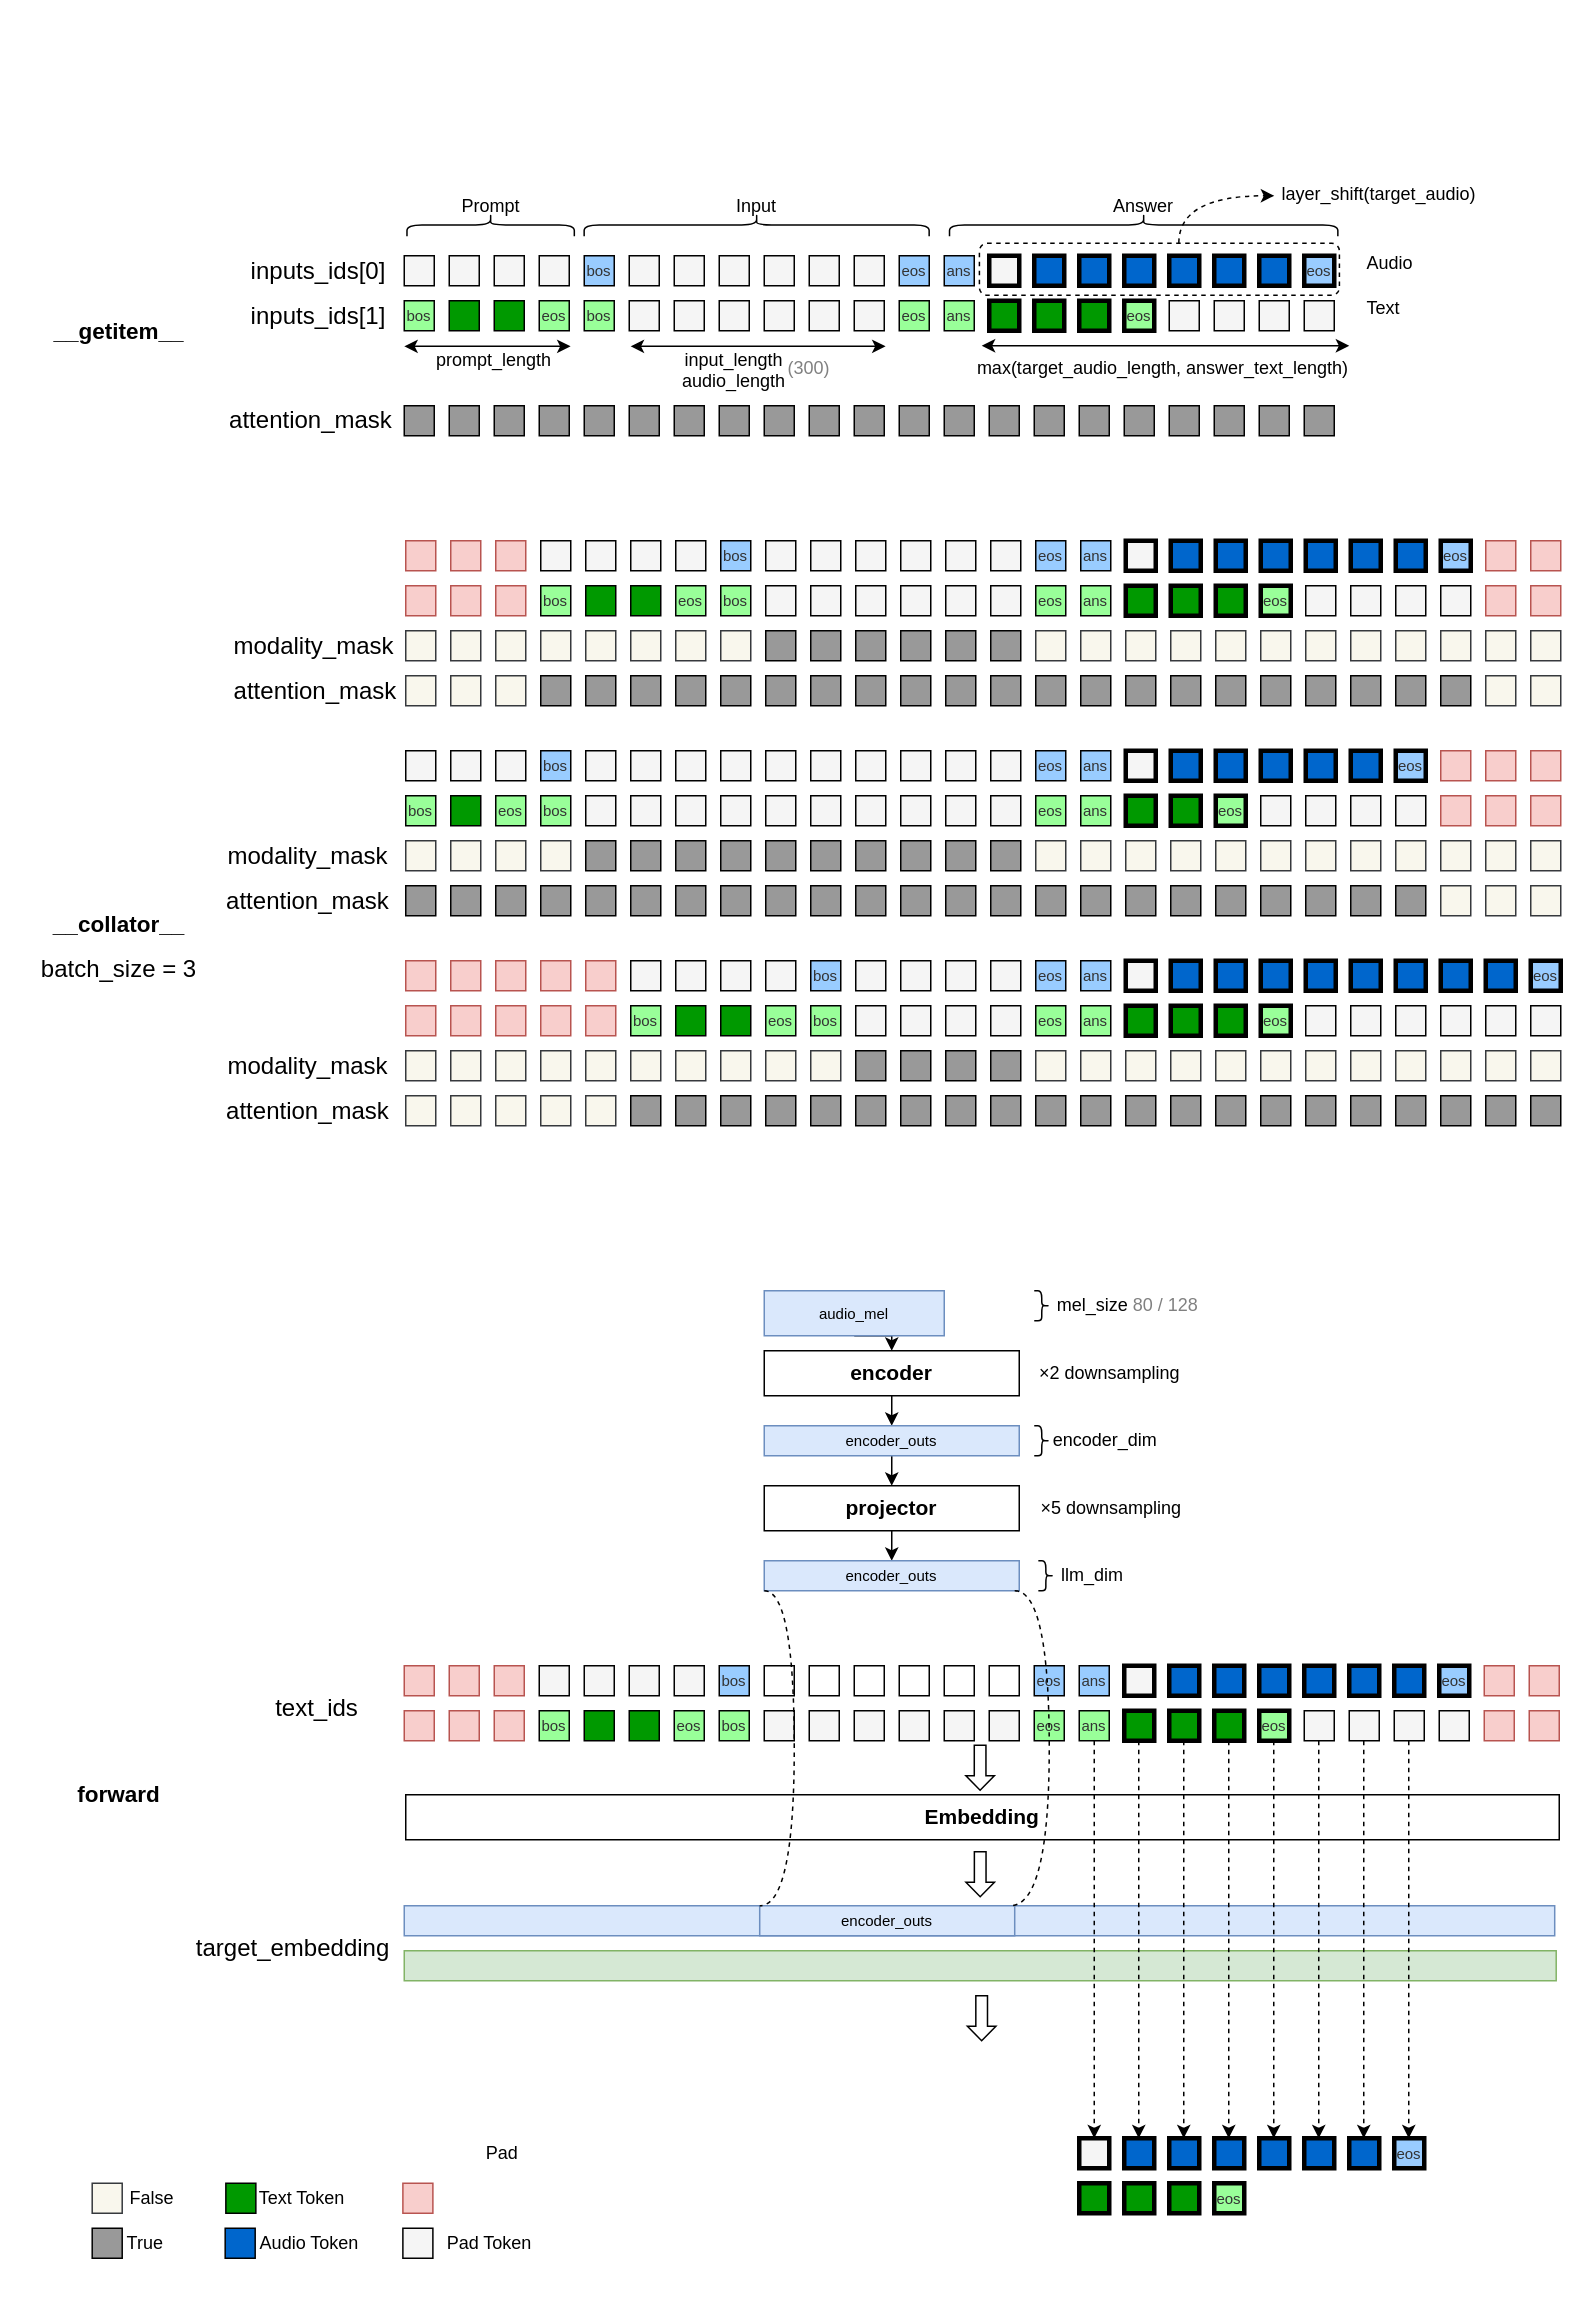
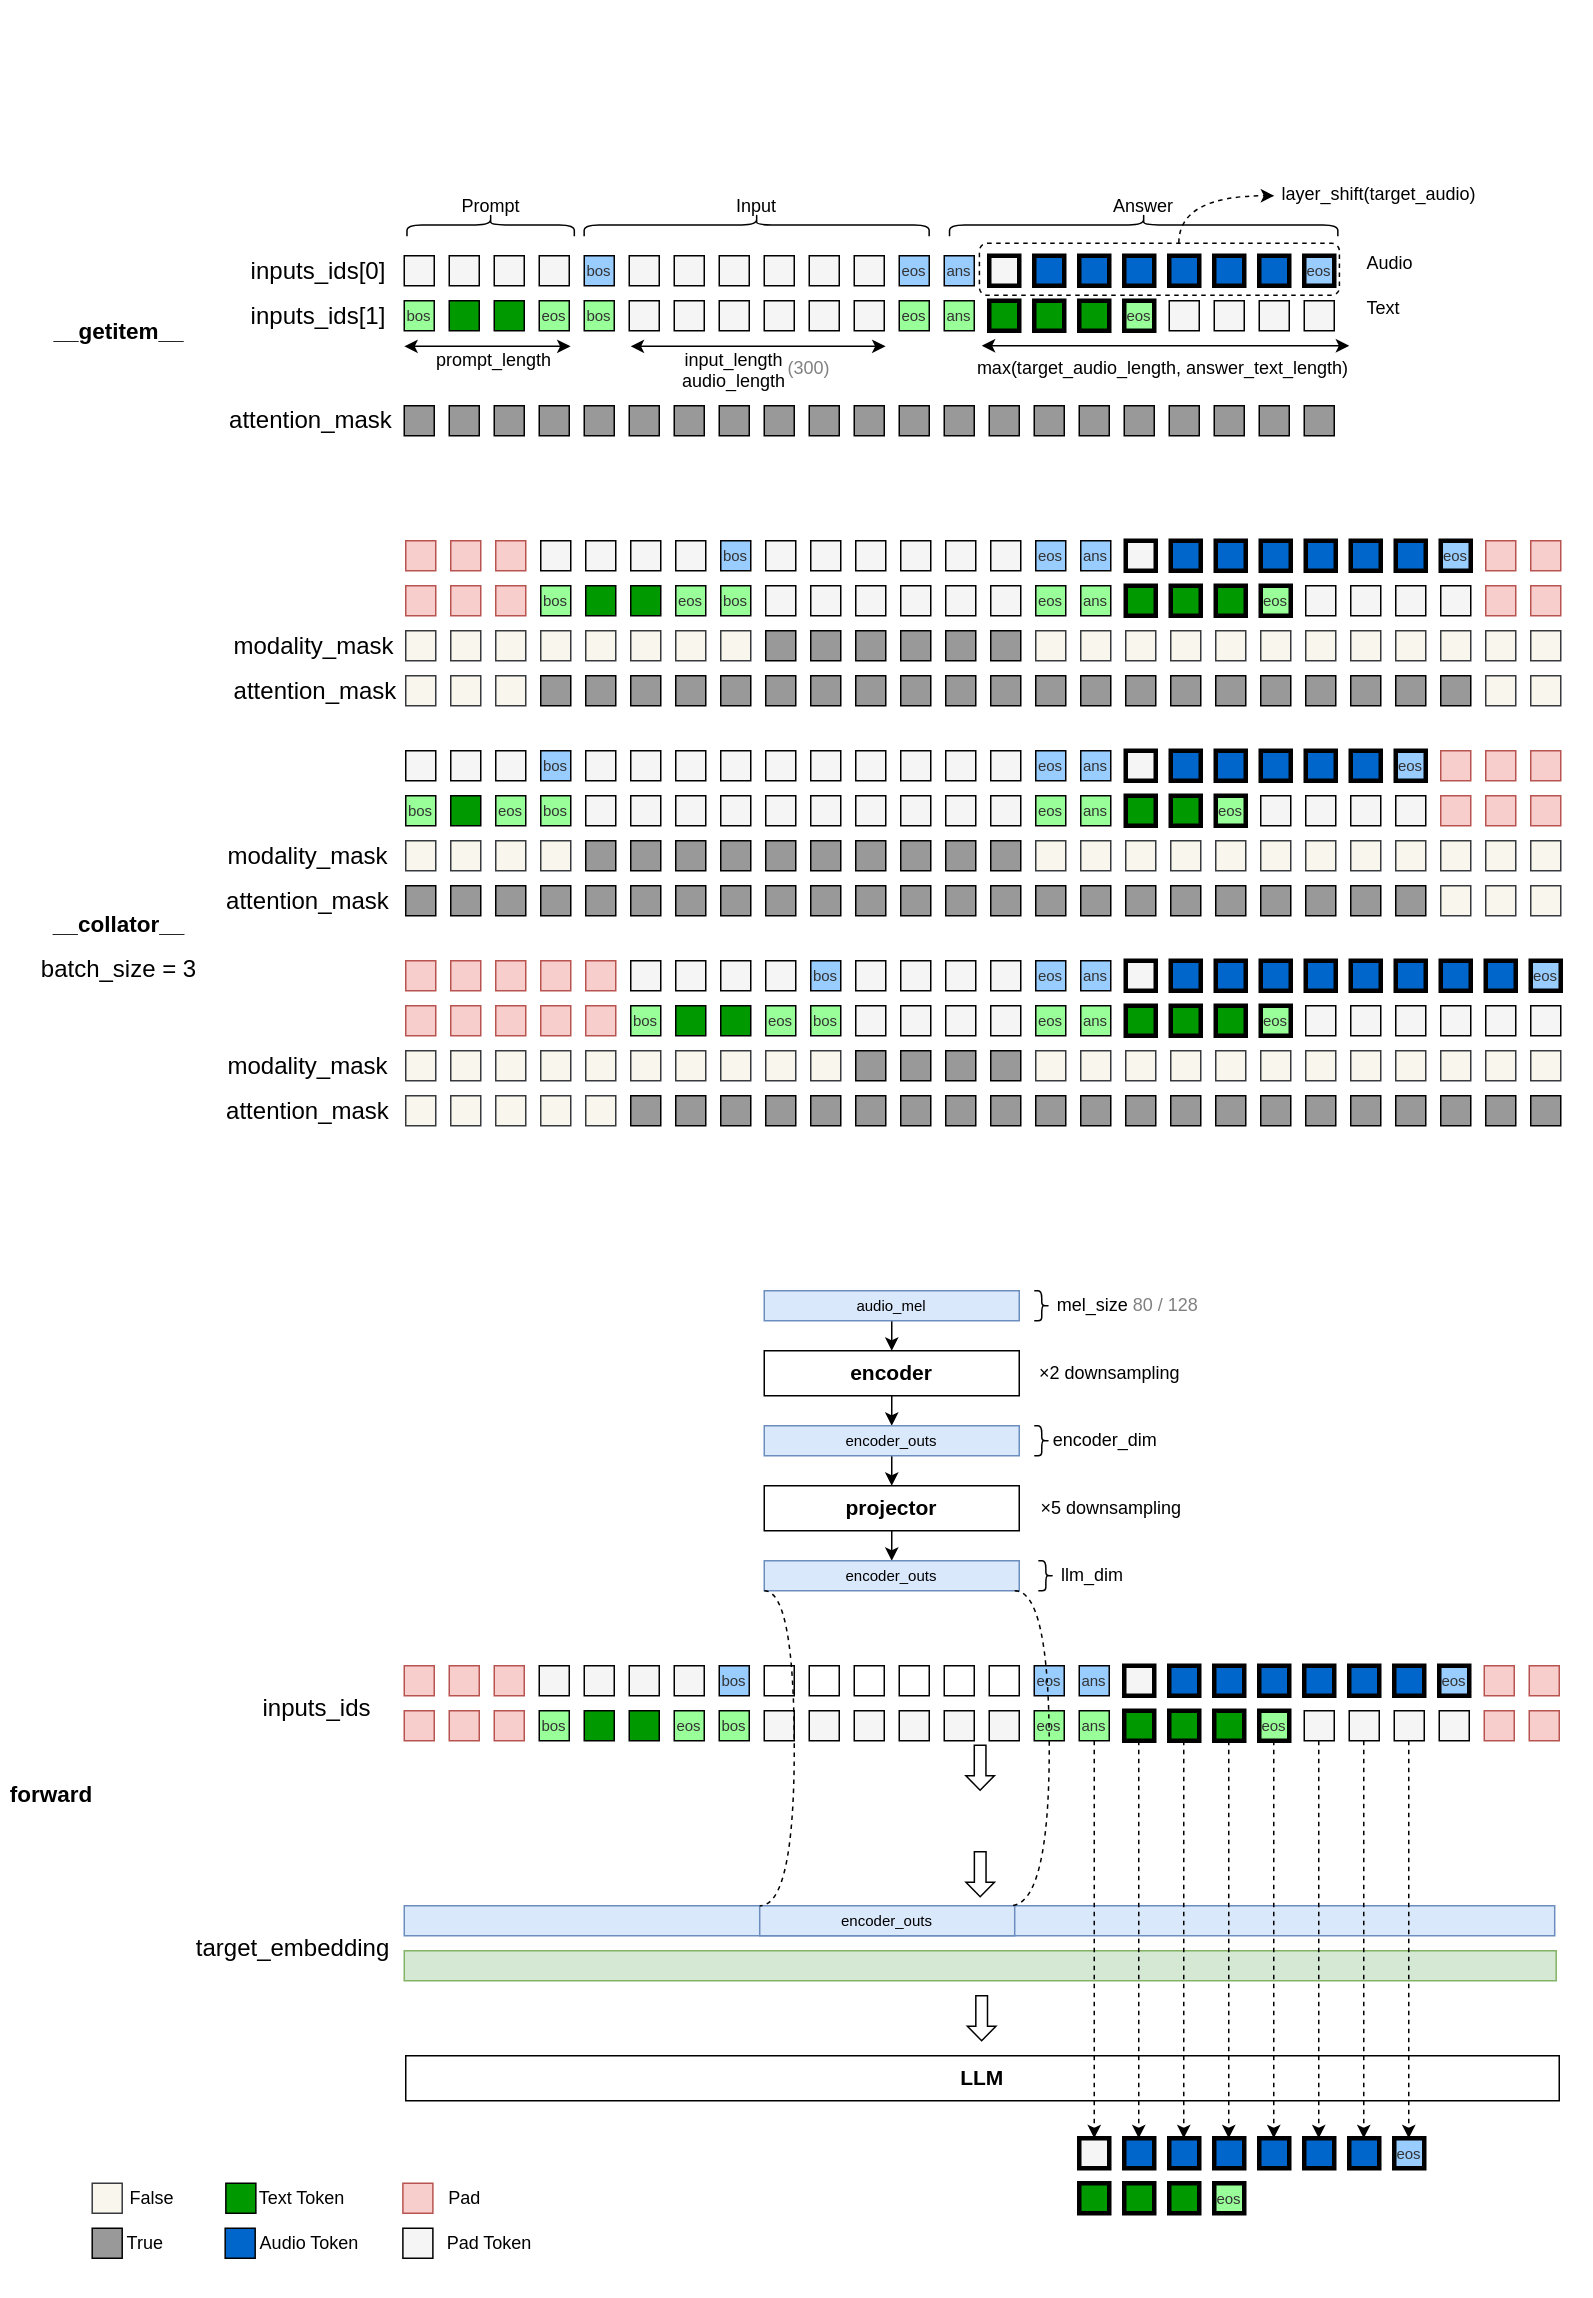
node "audio_mel": size 180x45 -> 255x30
node "text_ids": label "text_ids" -> "inputs_ids"
node "forward": moved (119, 1793) -> (52, 1793)
node "Embedding": removed
node "LLM": added
node "Pad": moved (502, 2153) -> (465, 2198)
